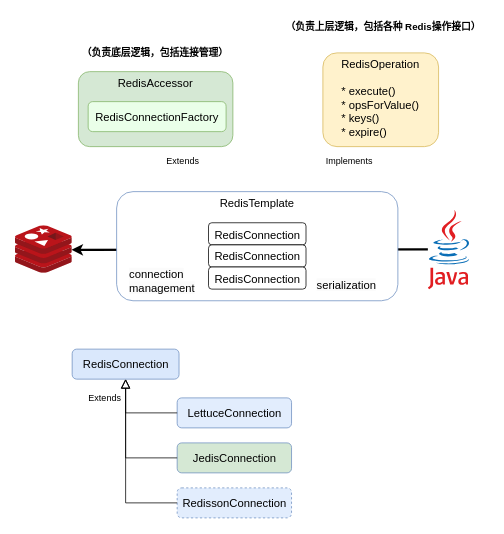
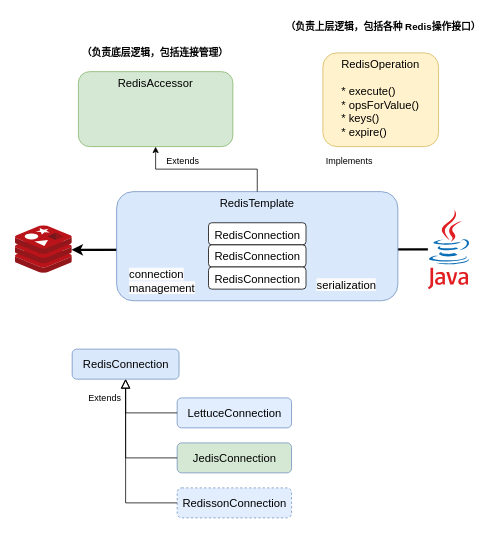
node "RedisConnectionFactory": removed
edge "RedisTemplate" -> "RedisAccessor": added
node "RedisTemplate": fillcolor #ffffff -> #dae8fc
